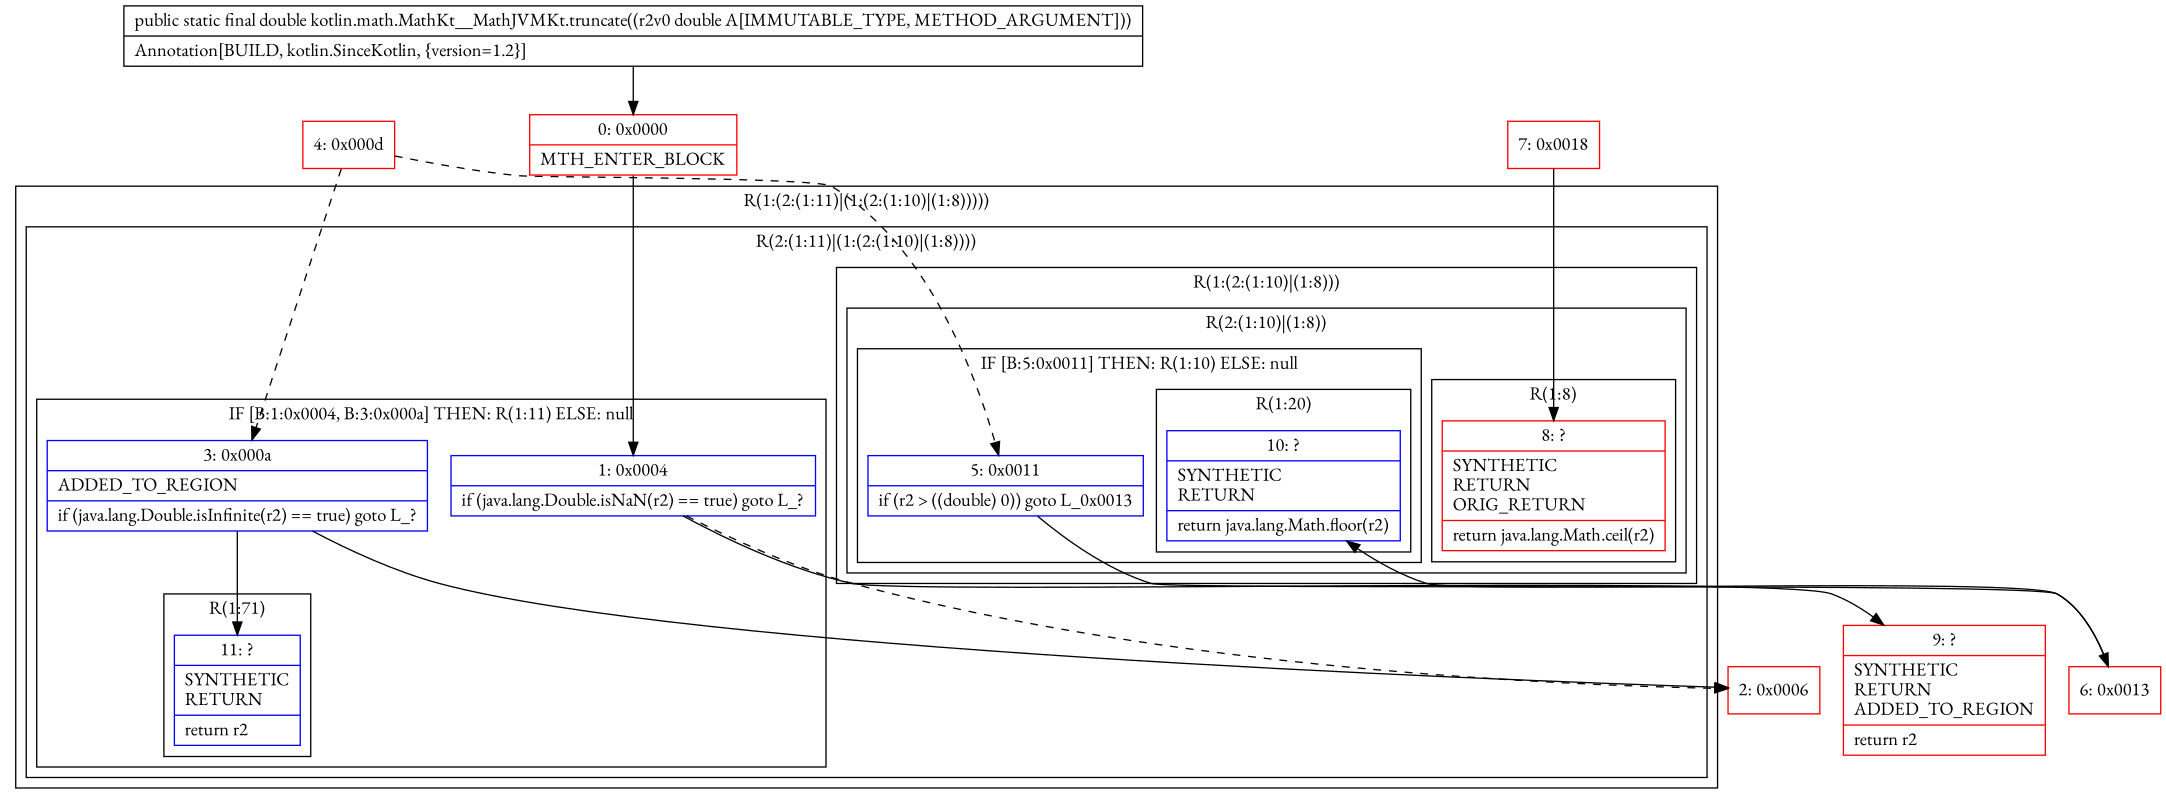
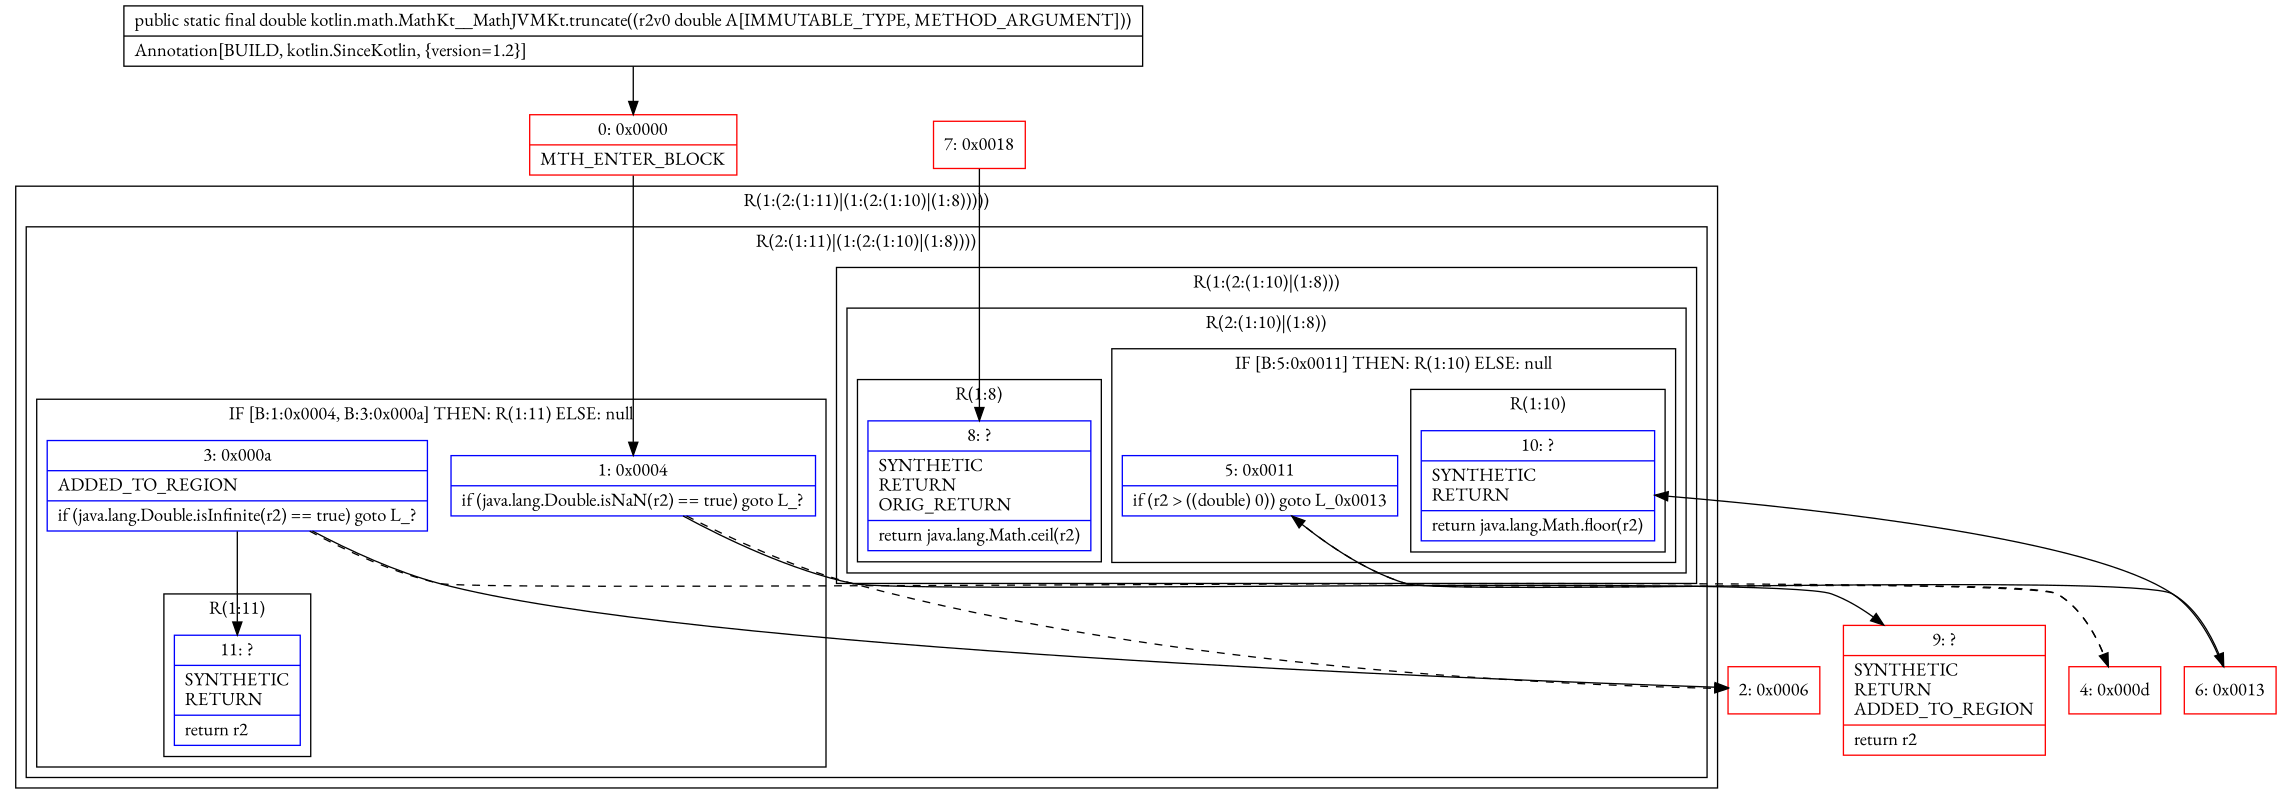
edge "4: 0x000d" -> "3: 0x000a": reversed
cluster "R(1:20)": label "R(1:20)" -> "R(1:10)"
node "8: ?": color red -> blue
cluster "R(1:71)": label "R(1:71)" -> "R(1:11)"
